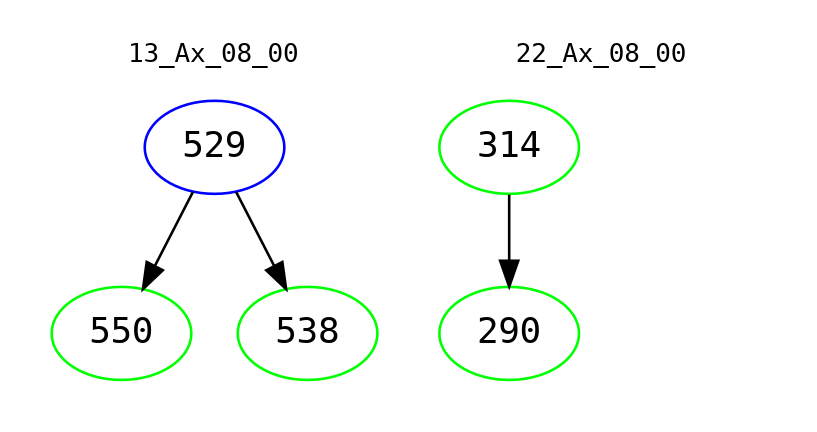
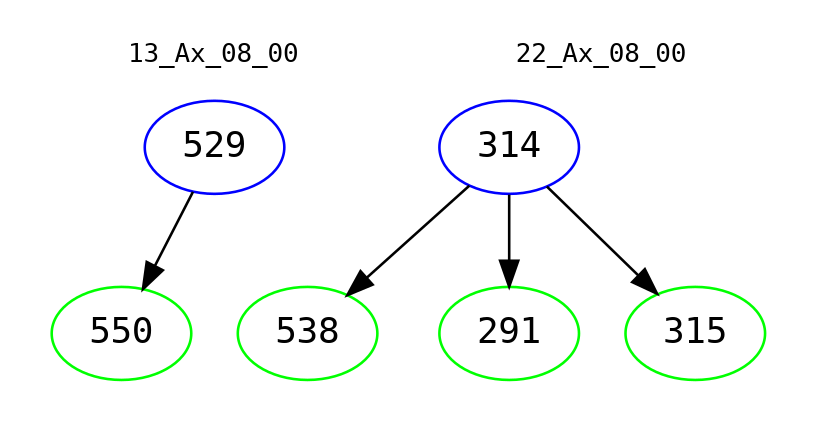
node "314": color green -> blue
edge "529" -> "538": now "314" -> "538"
node "290": label "290" -> "291"
node "315": added
